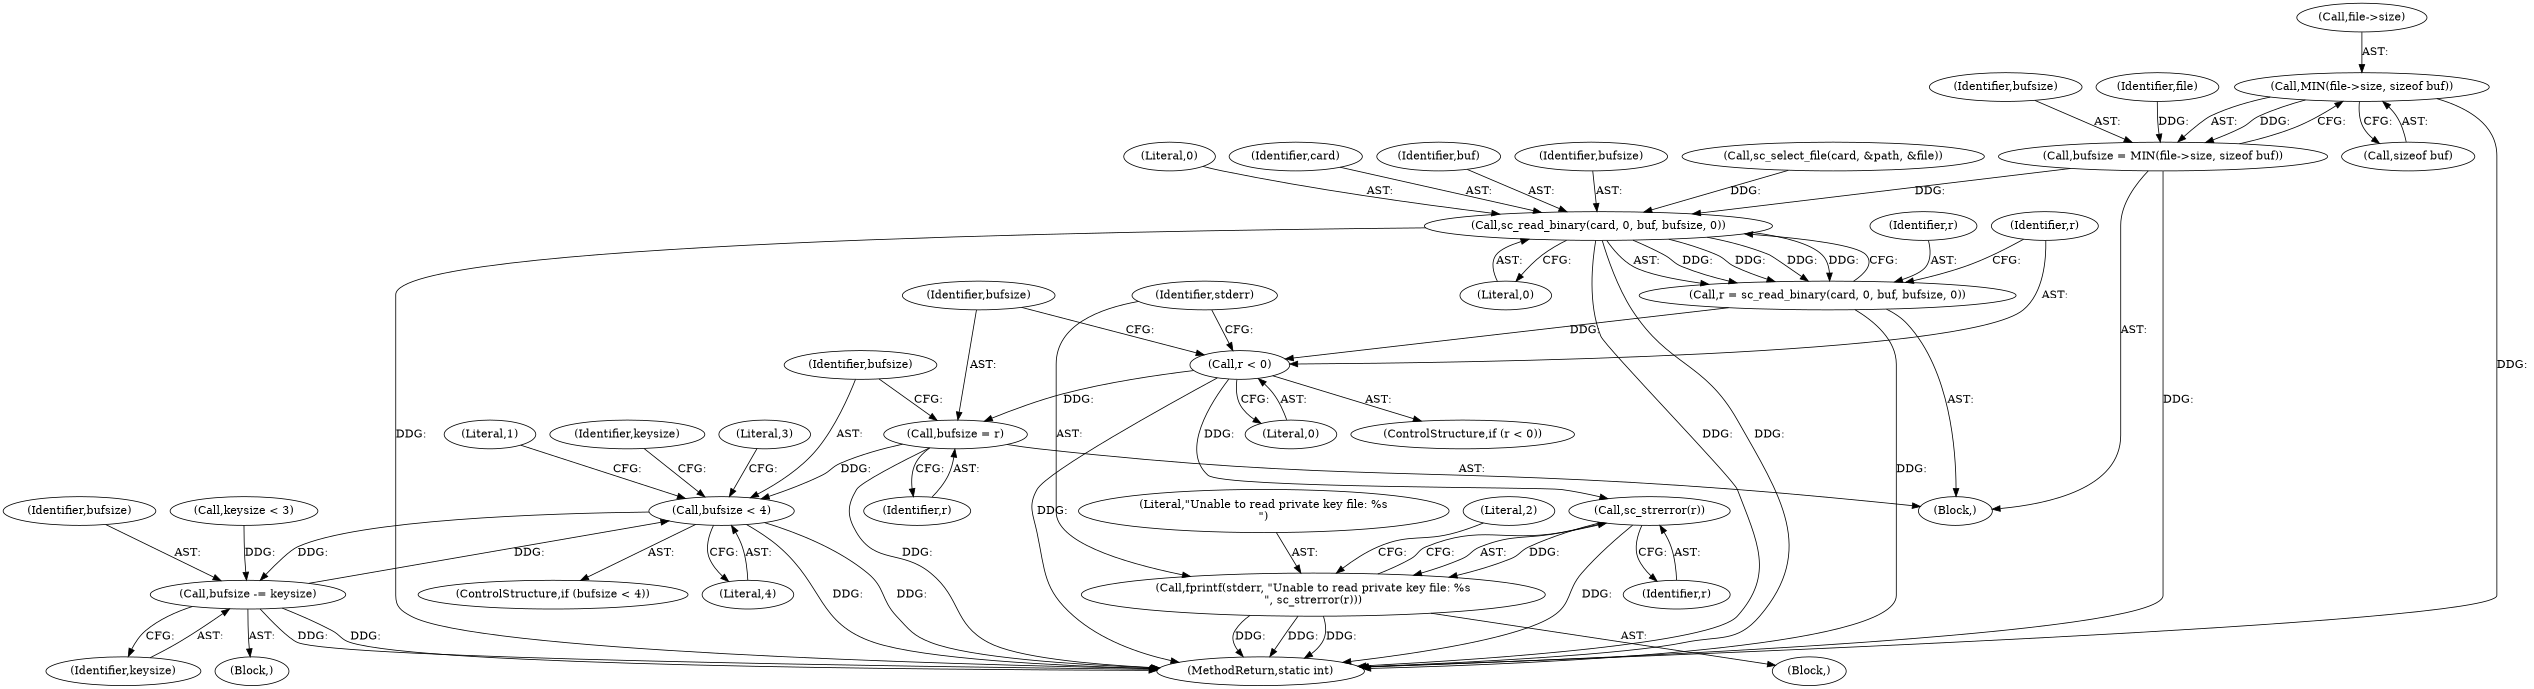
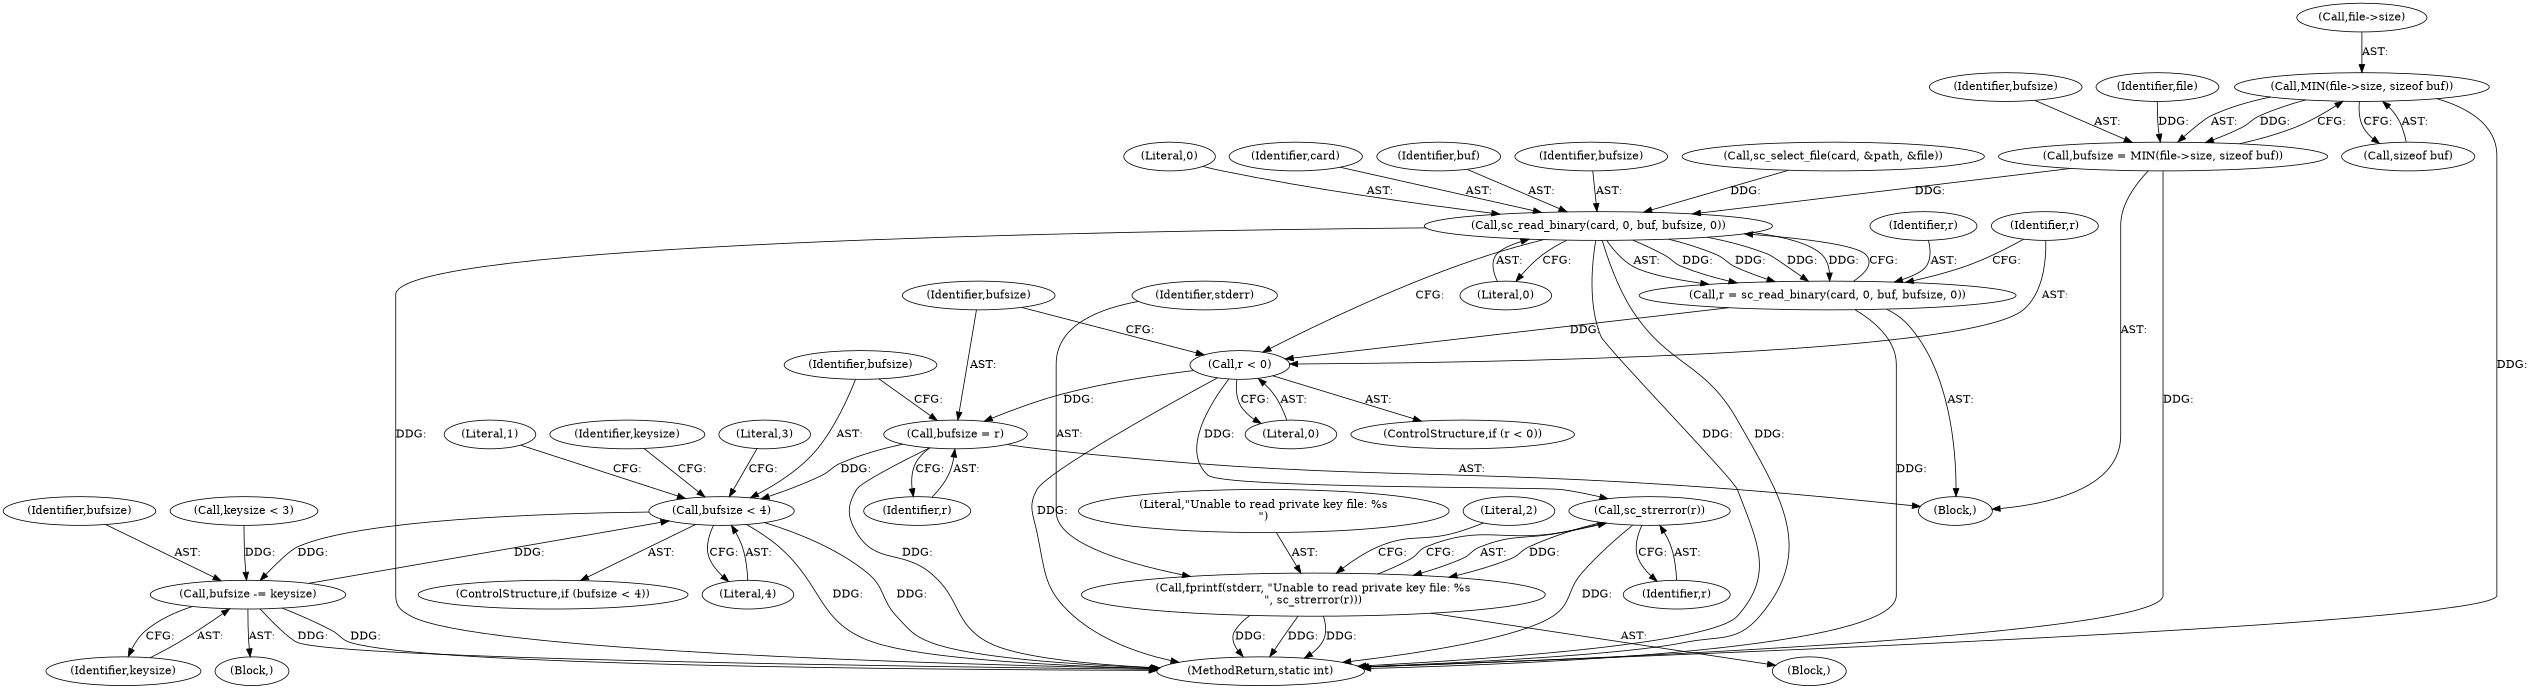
edge "(Identifier,stderr)" -> "(Call,r < 0)": now "(Call,sc_read_binary(card, 0, buf, bufsize, 0))" -> "(Call,r < 0)"
